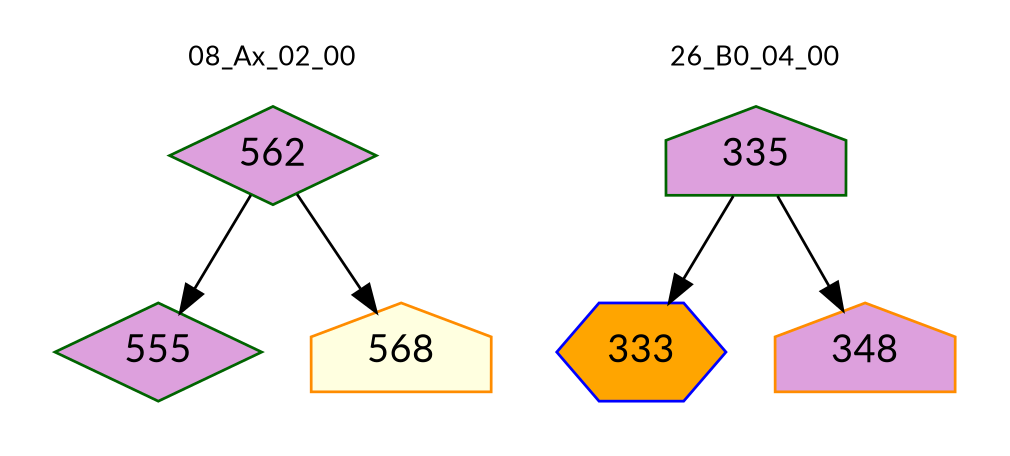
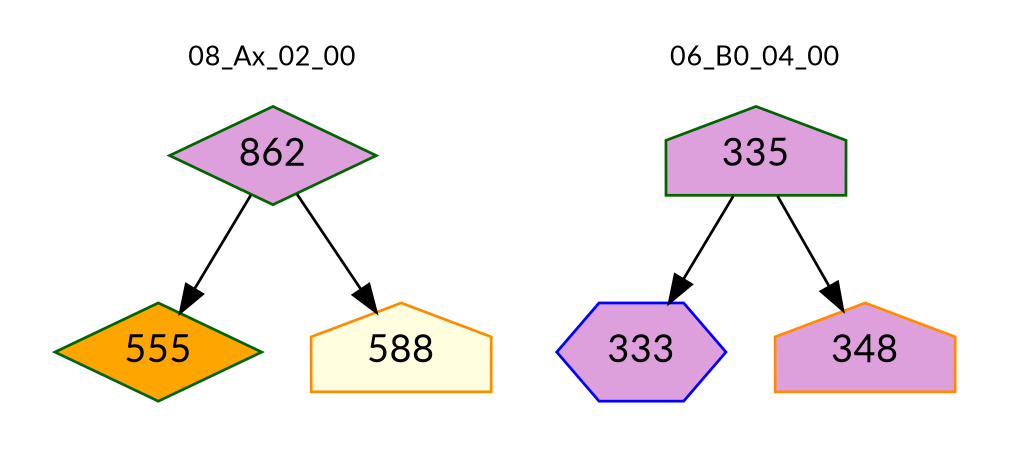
cluster "26_B0_04_00": label "26_B0_04_00" -> "06_B0_04_00"
node "562": label "562" -> "862"
node "555": fillcolor plum -> orange
node "568": label "568" -> "588"
node "333": fillcolor orange -> plum
